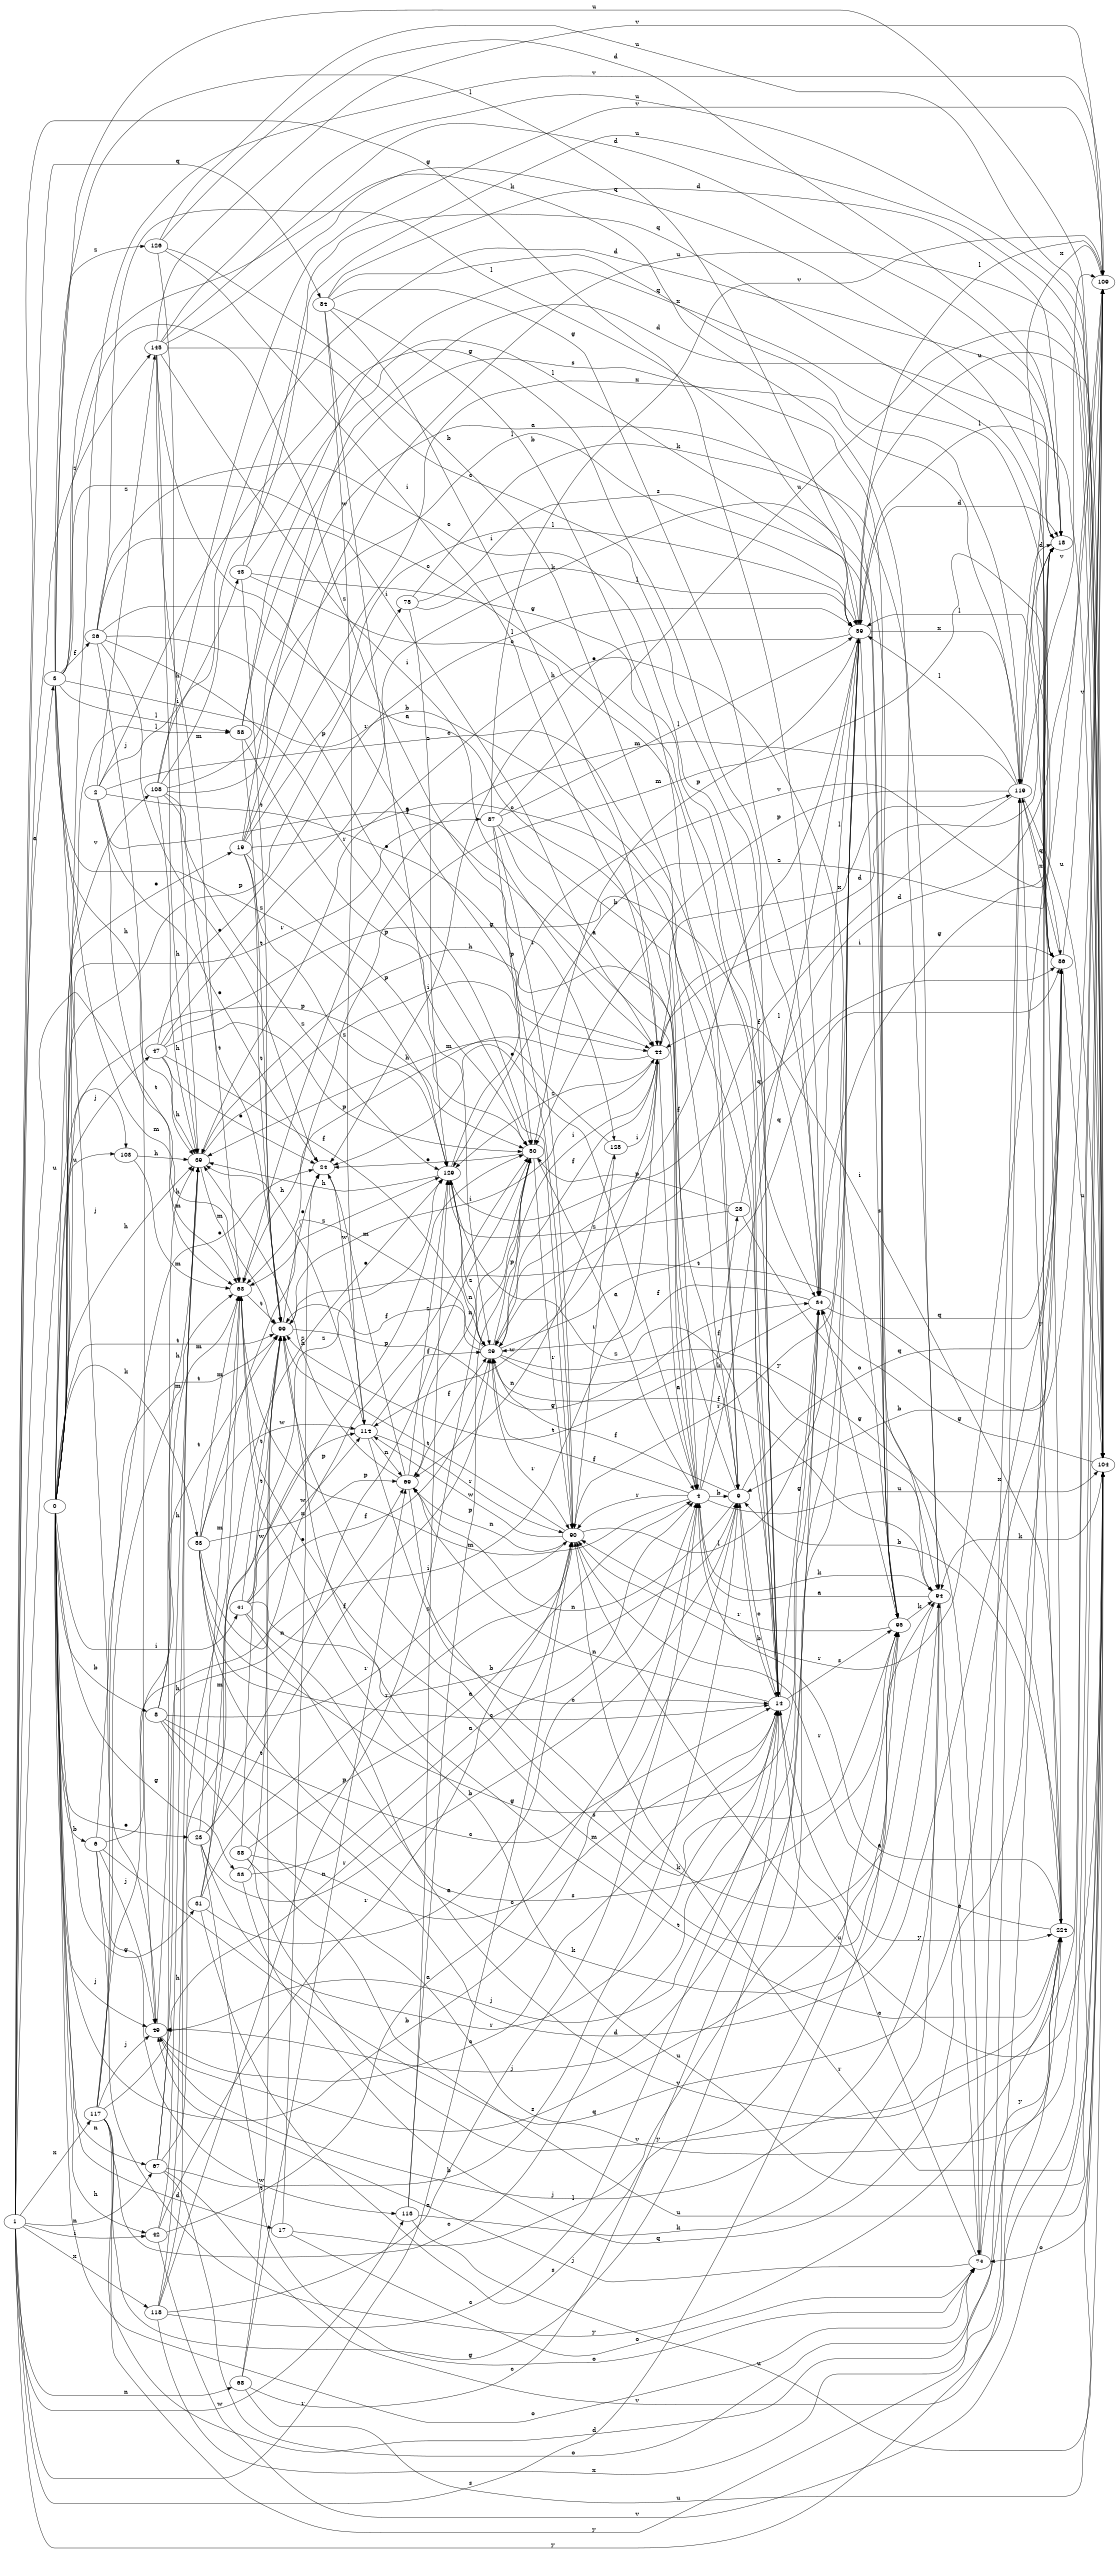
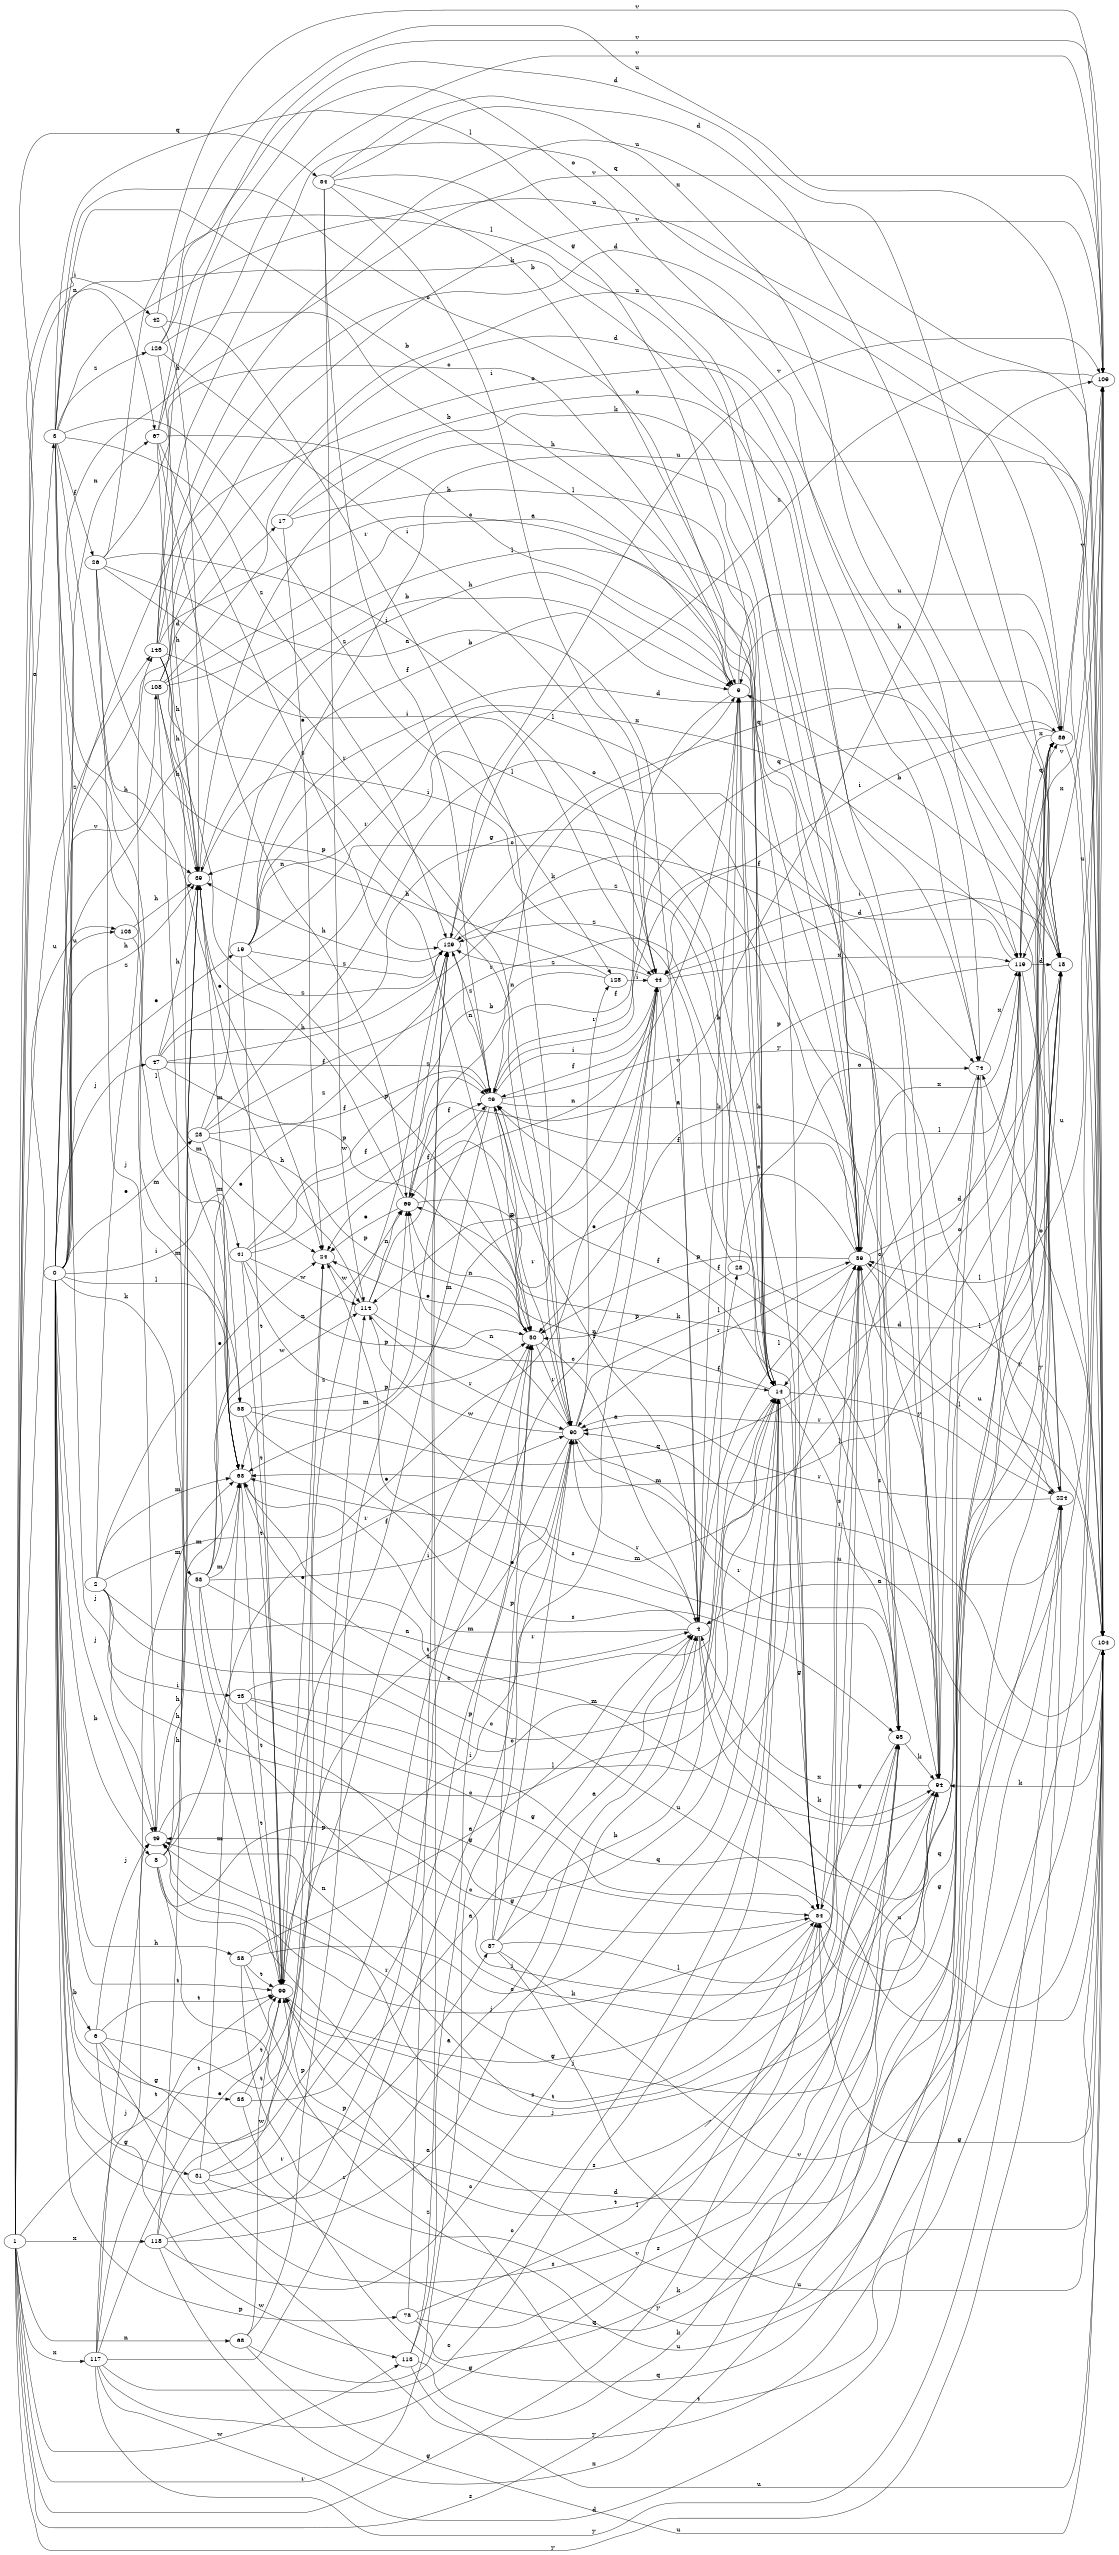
edge "95" -> "39": reversed
edge "17" -> "94": added, label "k"
edge "9" -> "86": label "q" -> "u"
edge "94" -> "4": label "a" -> "x"
edge "224" -> "99": now "94" -> "99"
edge "42" -> "4": removed, label "a"
edge "0" -> "42": now "0" -> "38"
